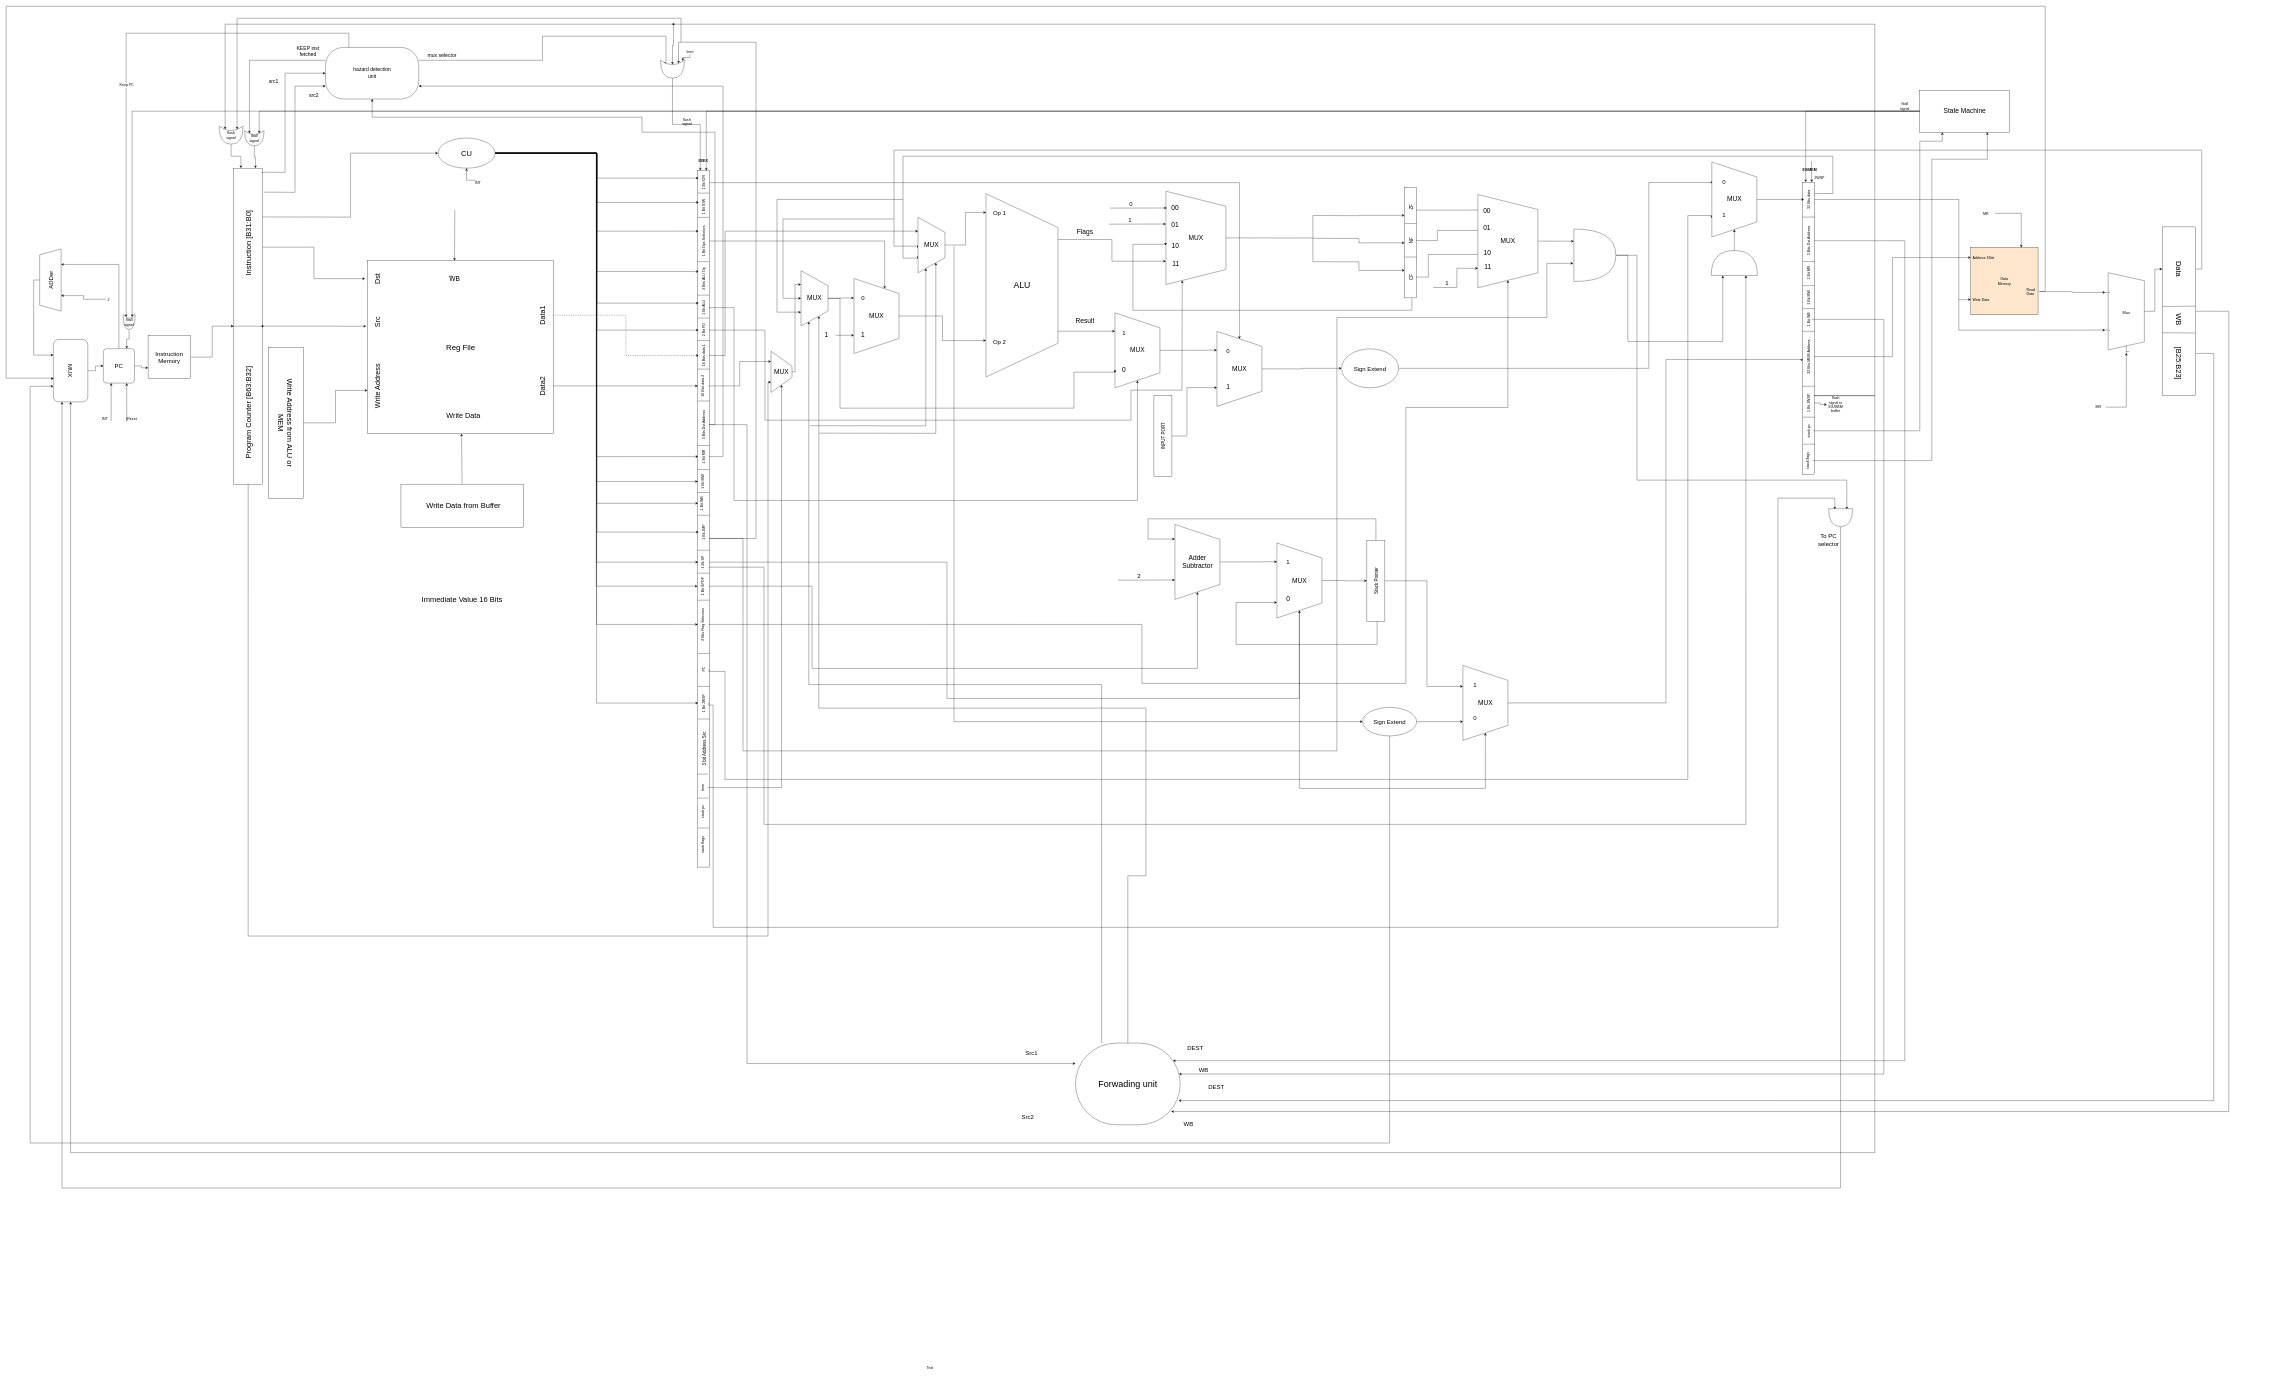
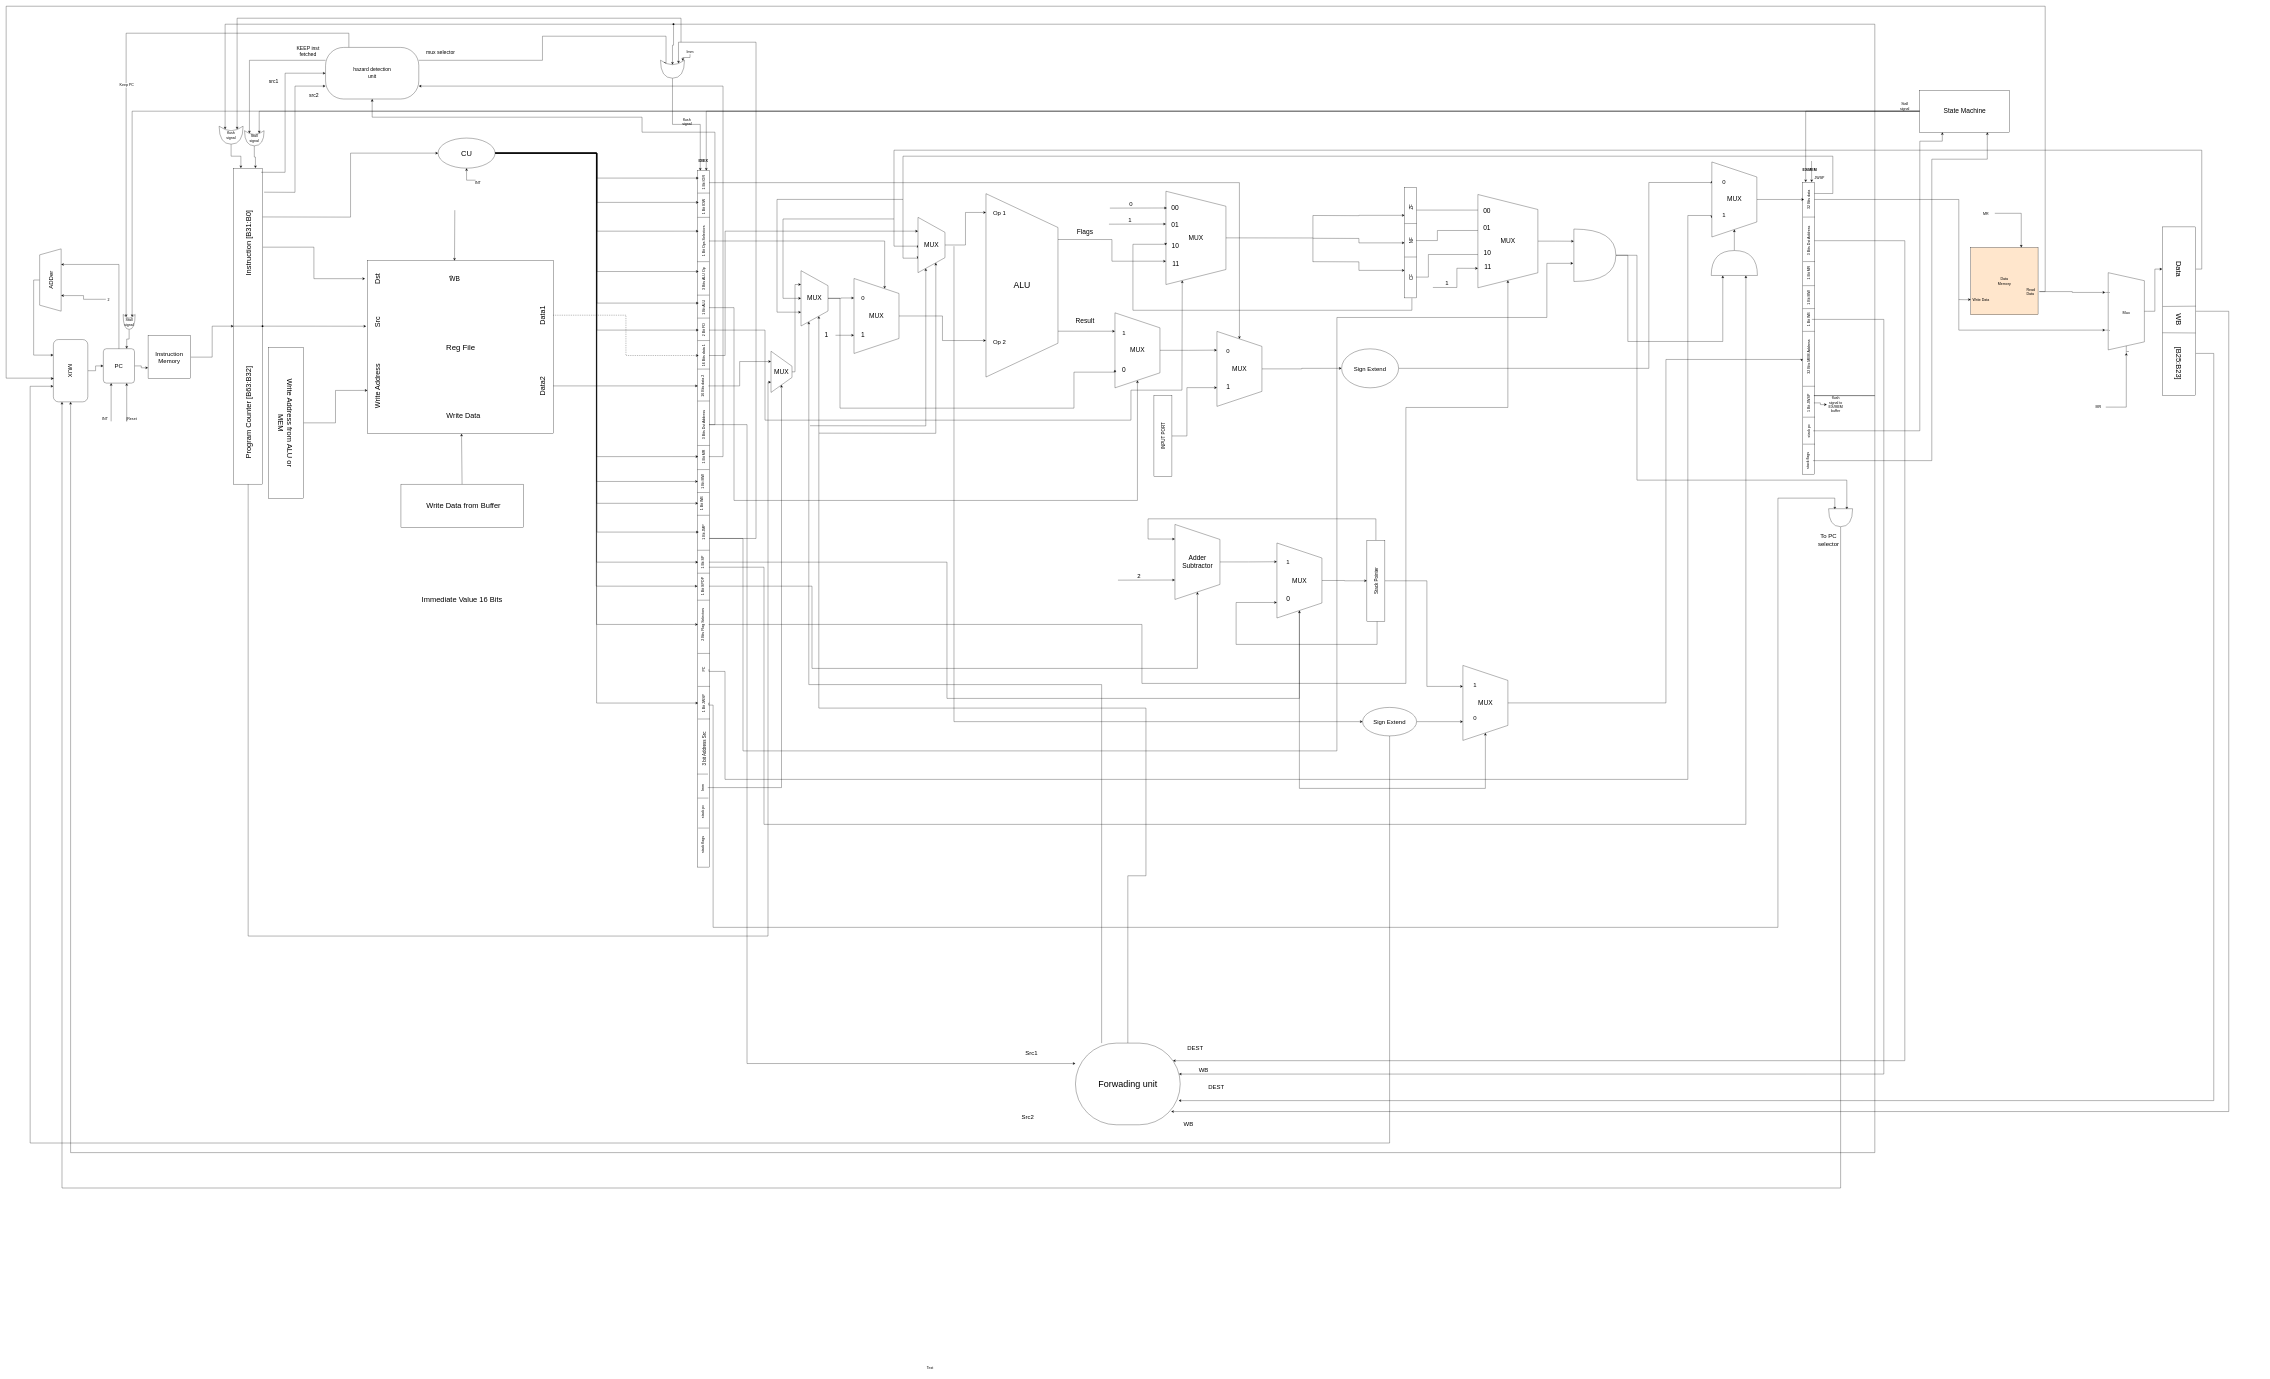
node "mux selector": moved (442, 55) -> (441, 52)
edge "32 Bits MEM Address" -> "Address 16bit": removed
node "Address 16bit": removed
